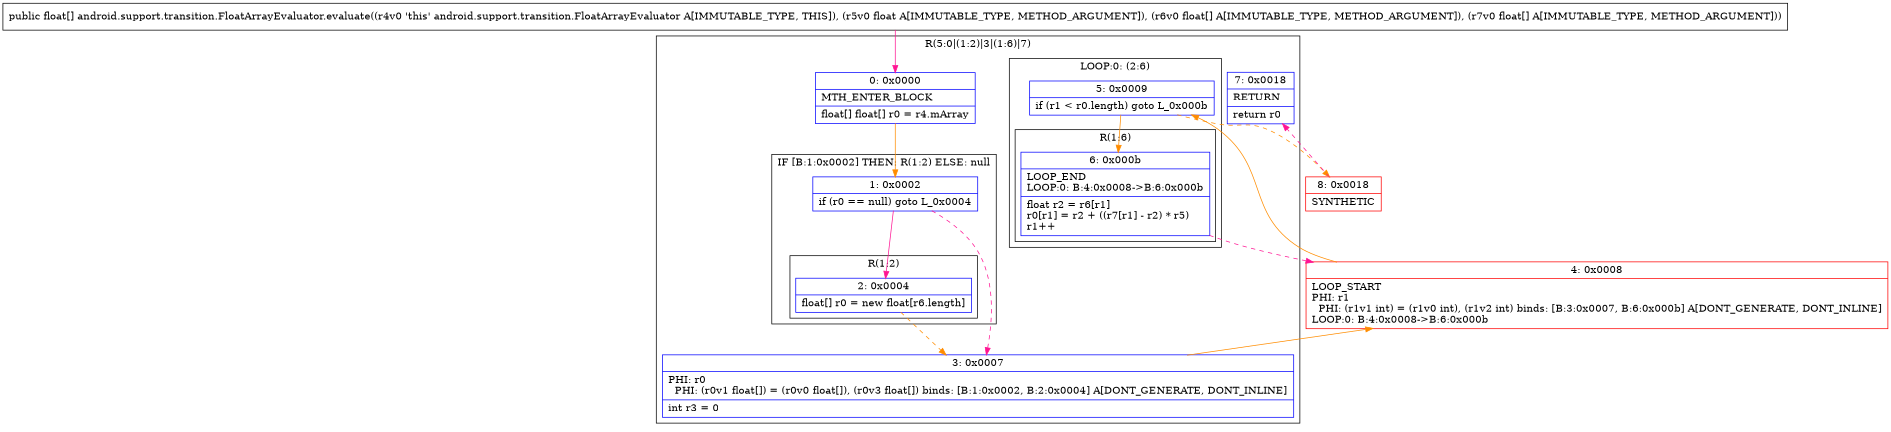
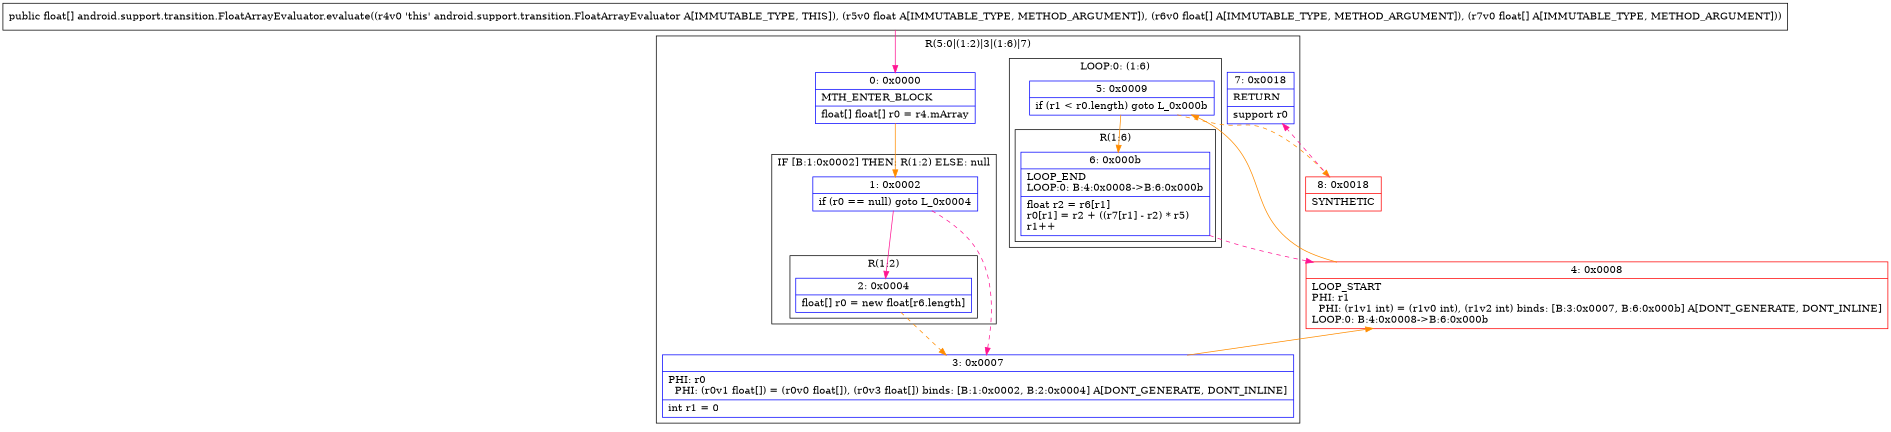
cluster "LOOP:0: (2:6)": label "LOOP:0: (2:6)" -> "LOOP:0: (1:6)"
node "7: 0x0018": text "return r0" -> "support r0"
node "3: 0x0007": text "int r3 = 0" -> "int r1 = 0"
